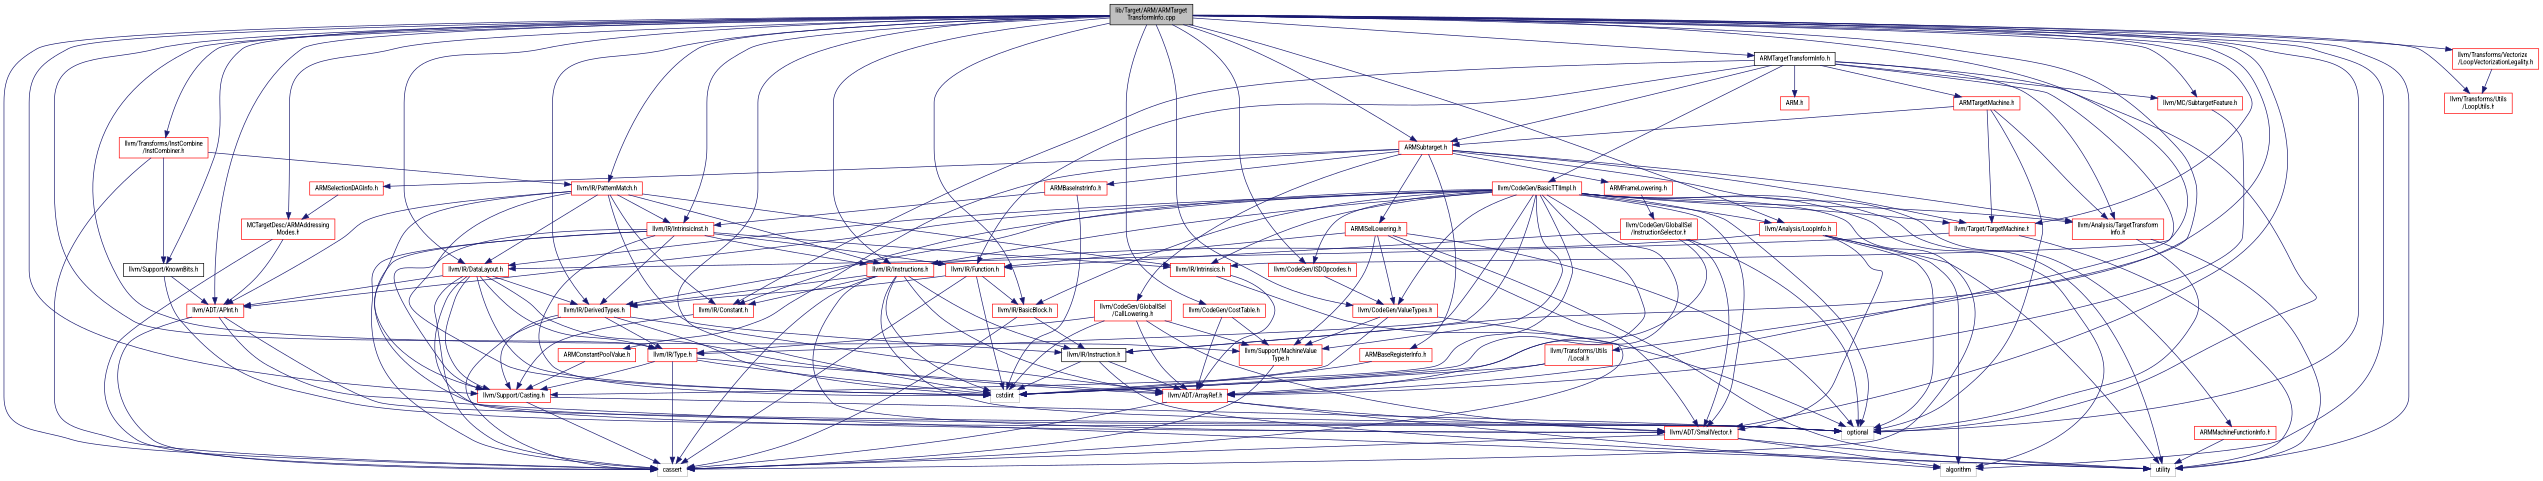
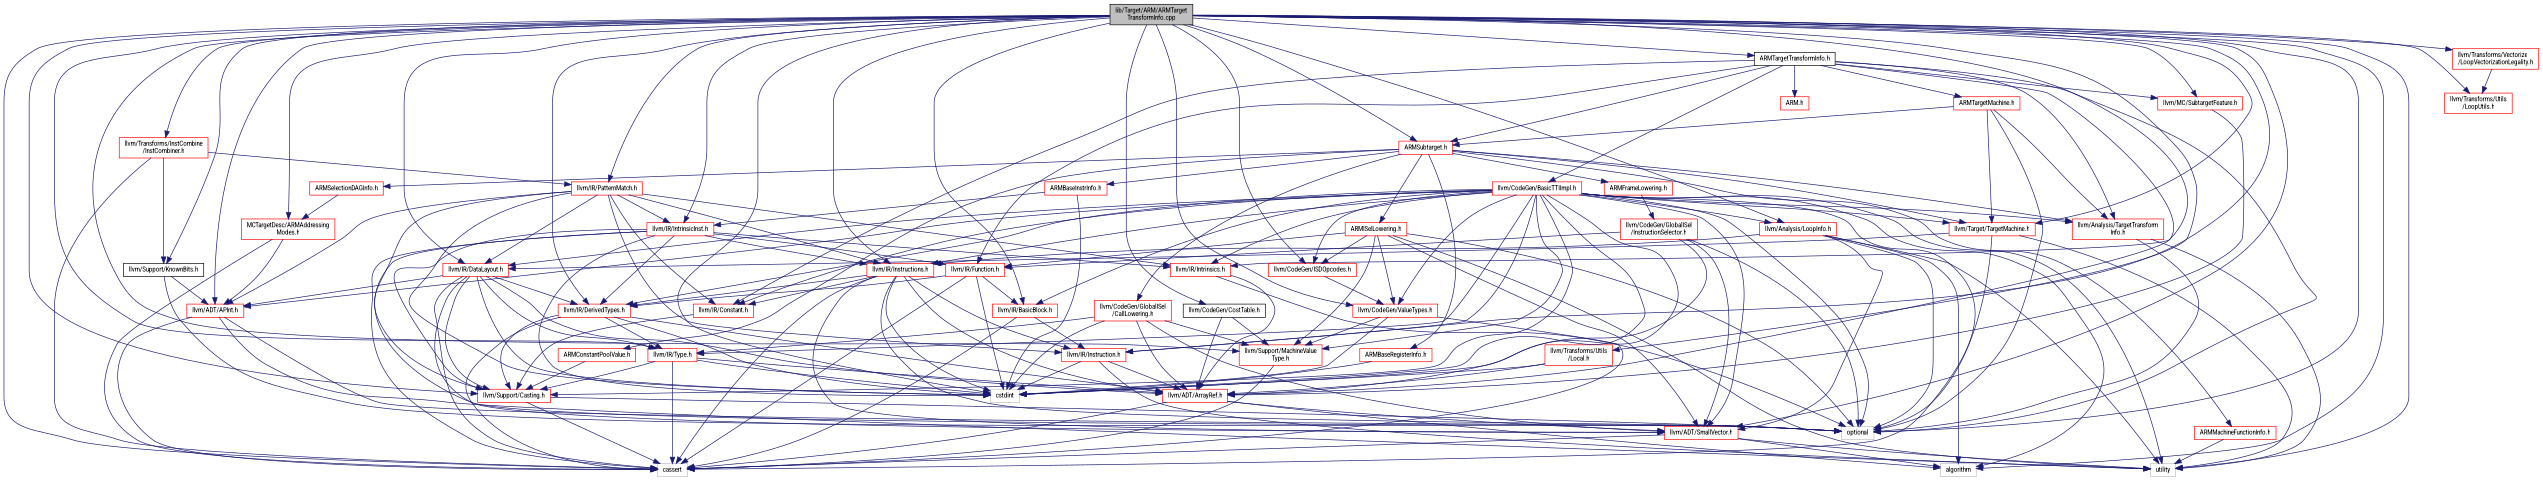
edge "ARMISelLowering.h" -> "llvm/CodeGen/ISDOpcodes.h": added
node "llvm/CodeGen/CostTable.h": color red -> black
edge "llvm/Target/TargetMachine.h" -> "optional": added
node "llvm/IR/Instruction.h": color black -> red
